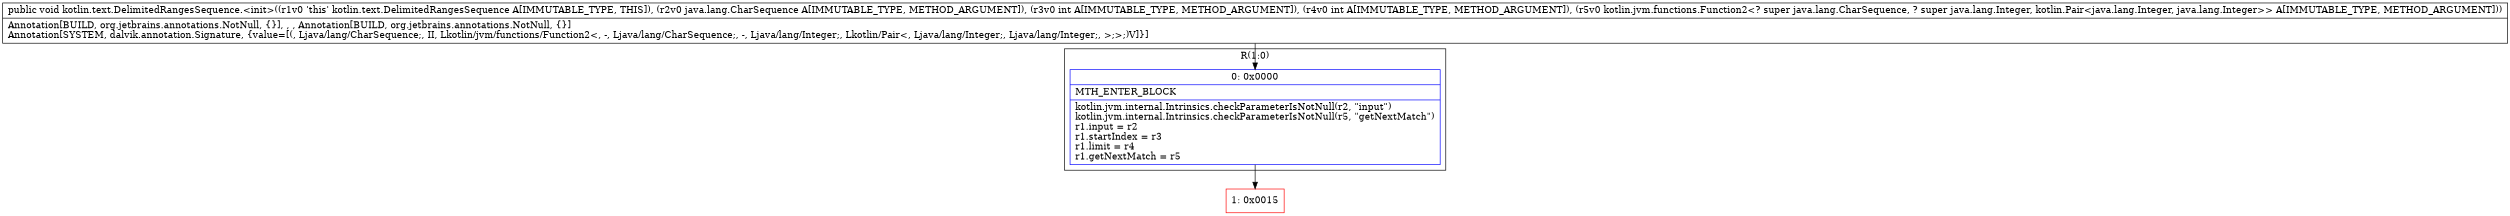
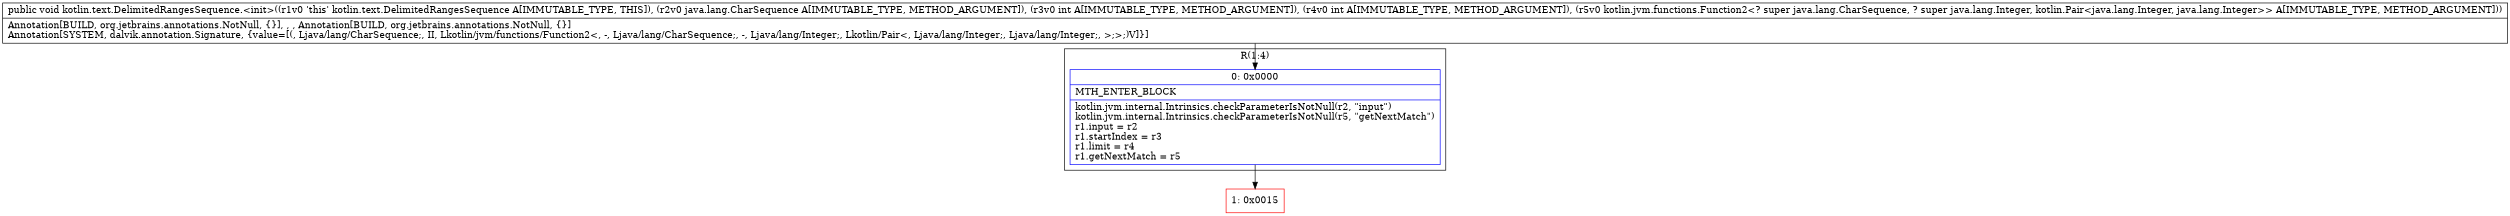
cluster "R(1:0)": label "R(1:0)" -> "R(1:4)"
